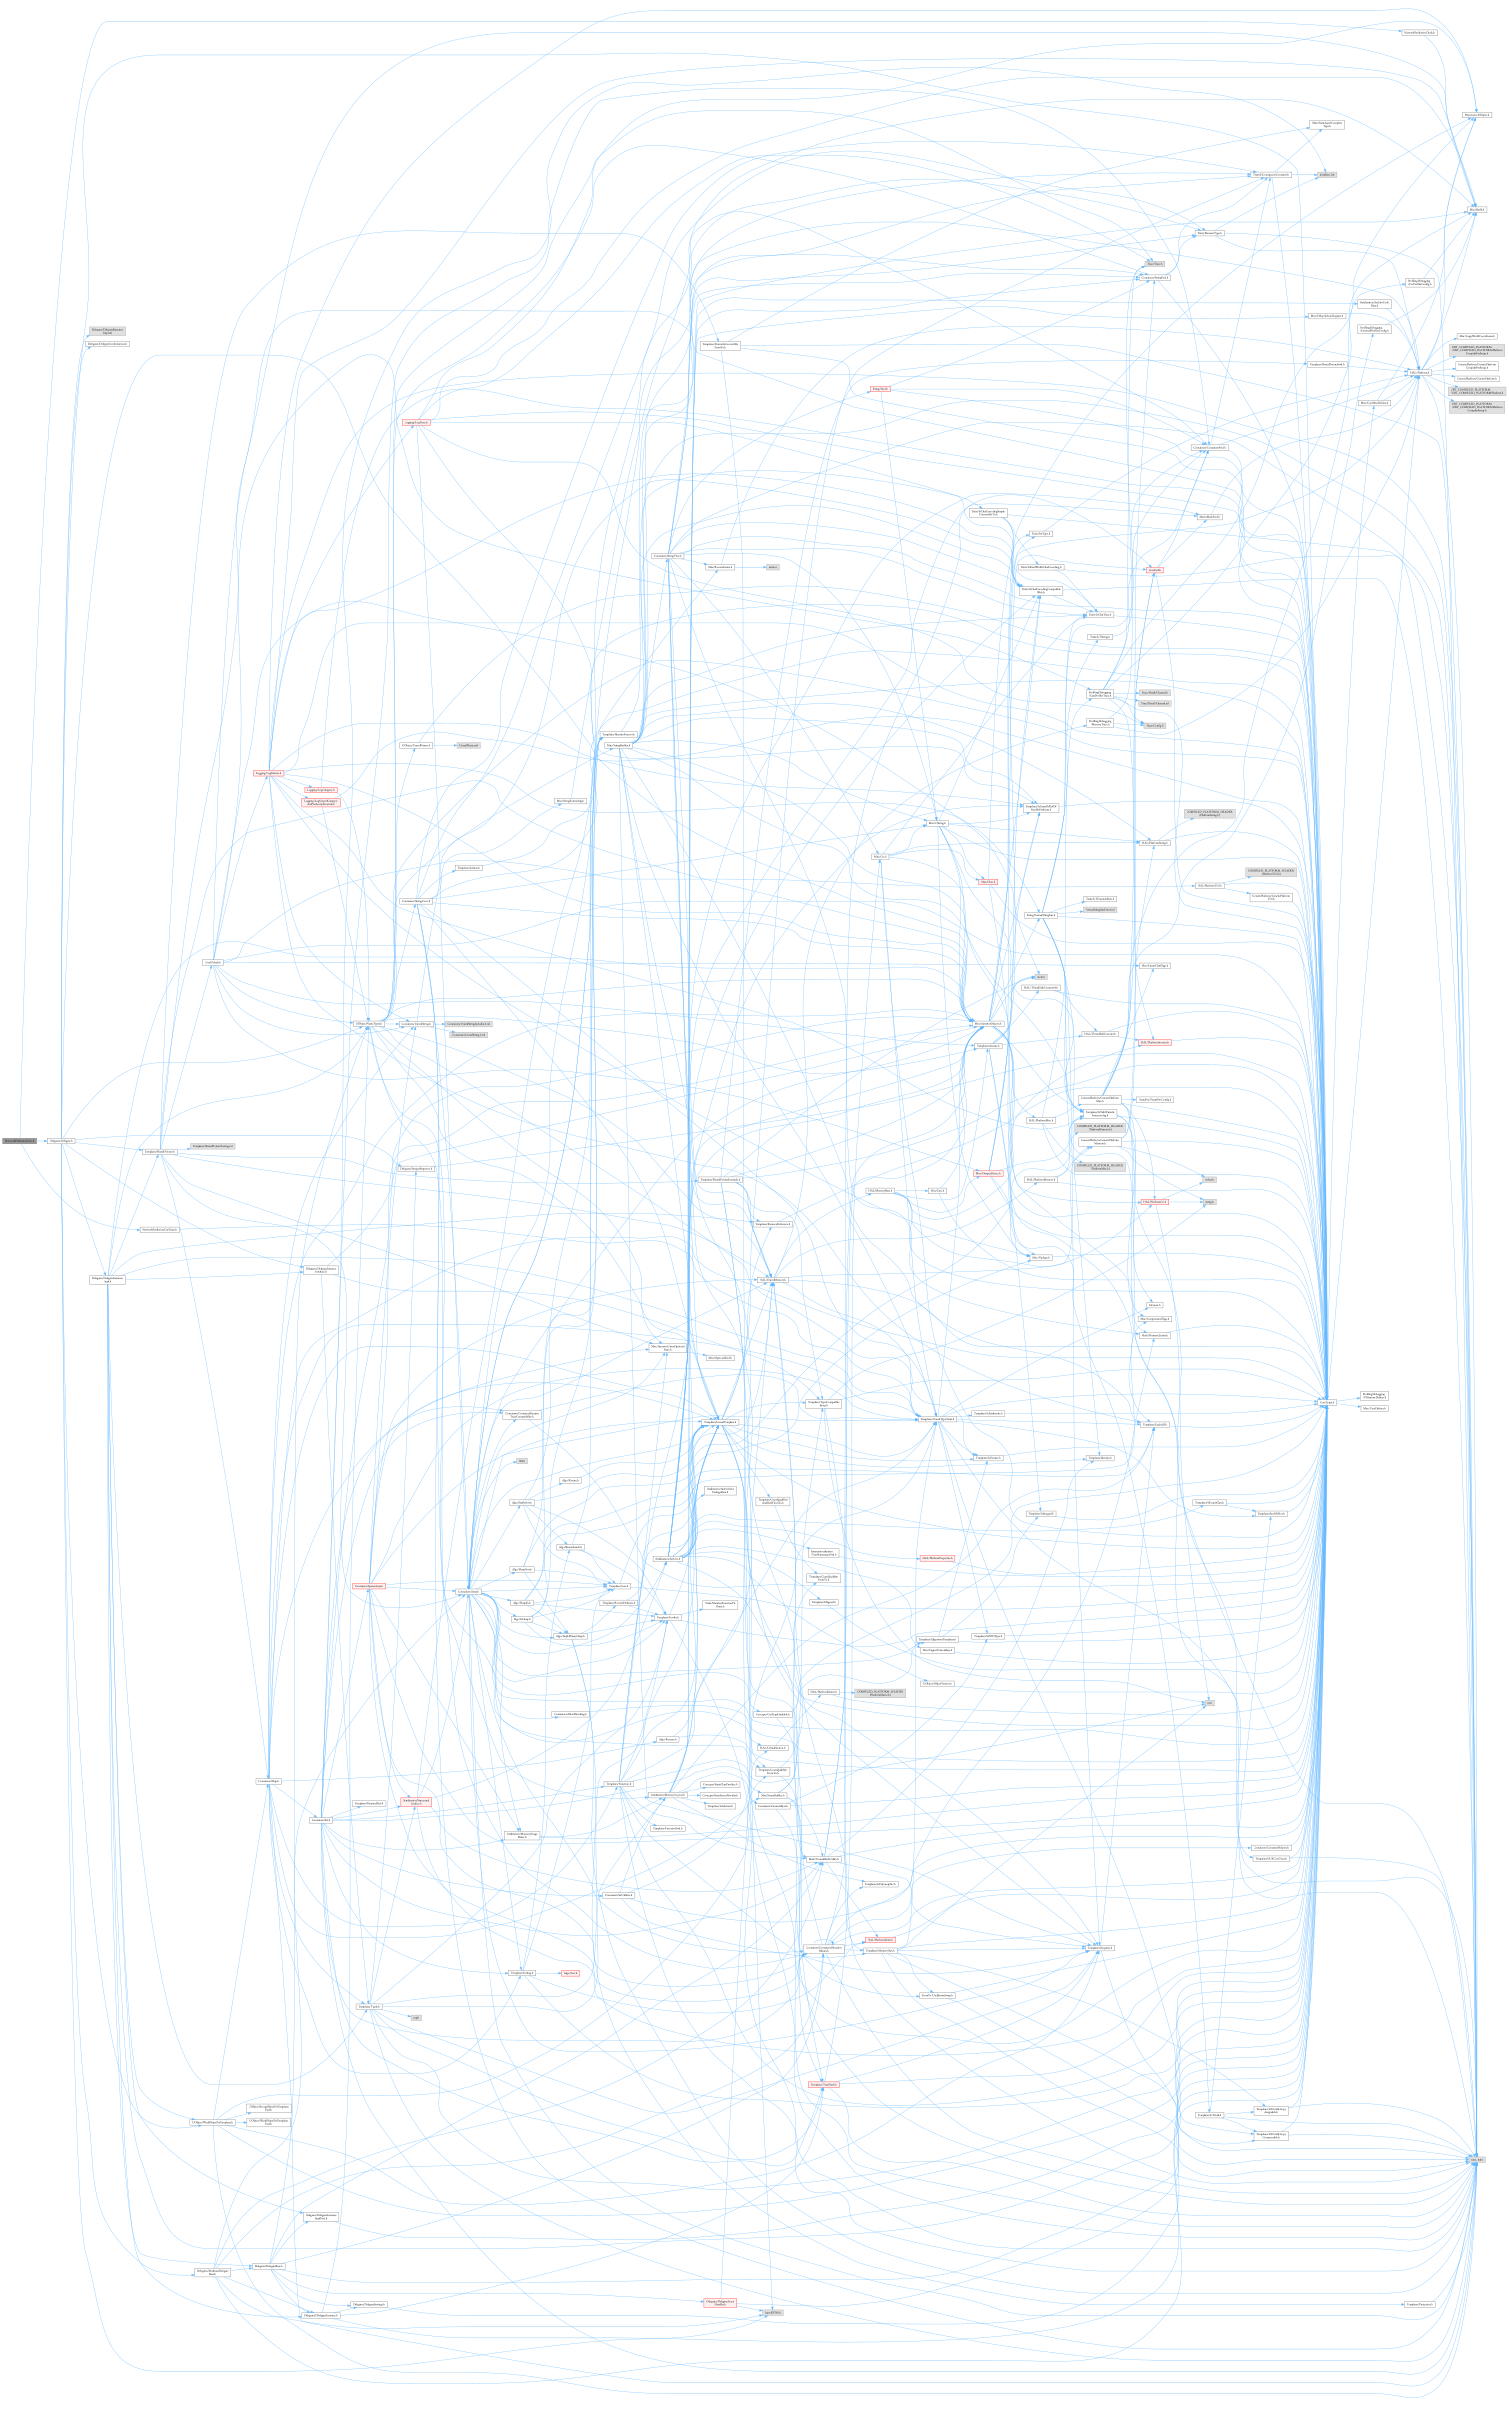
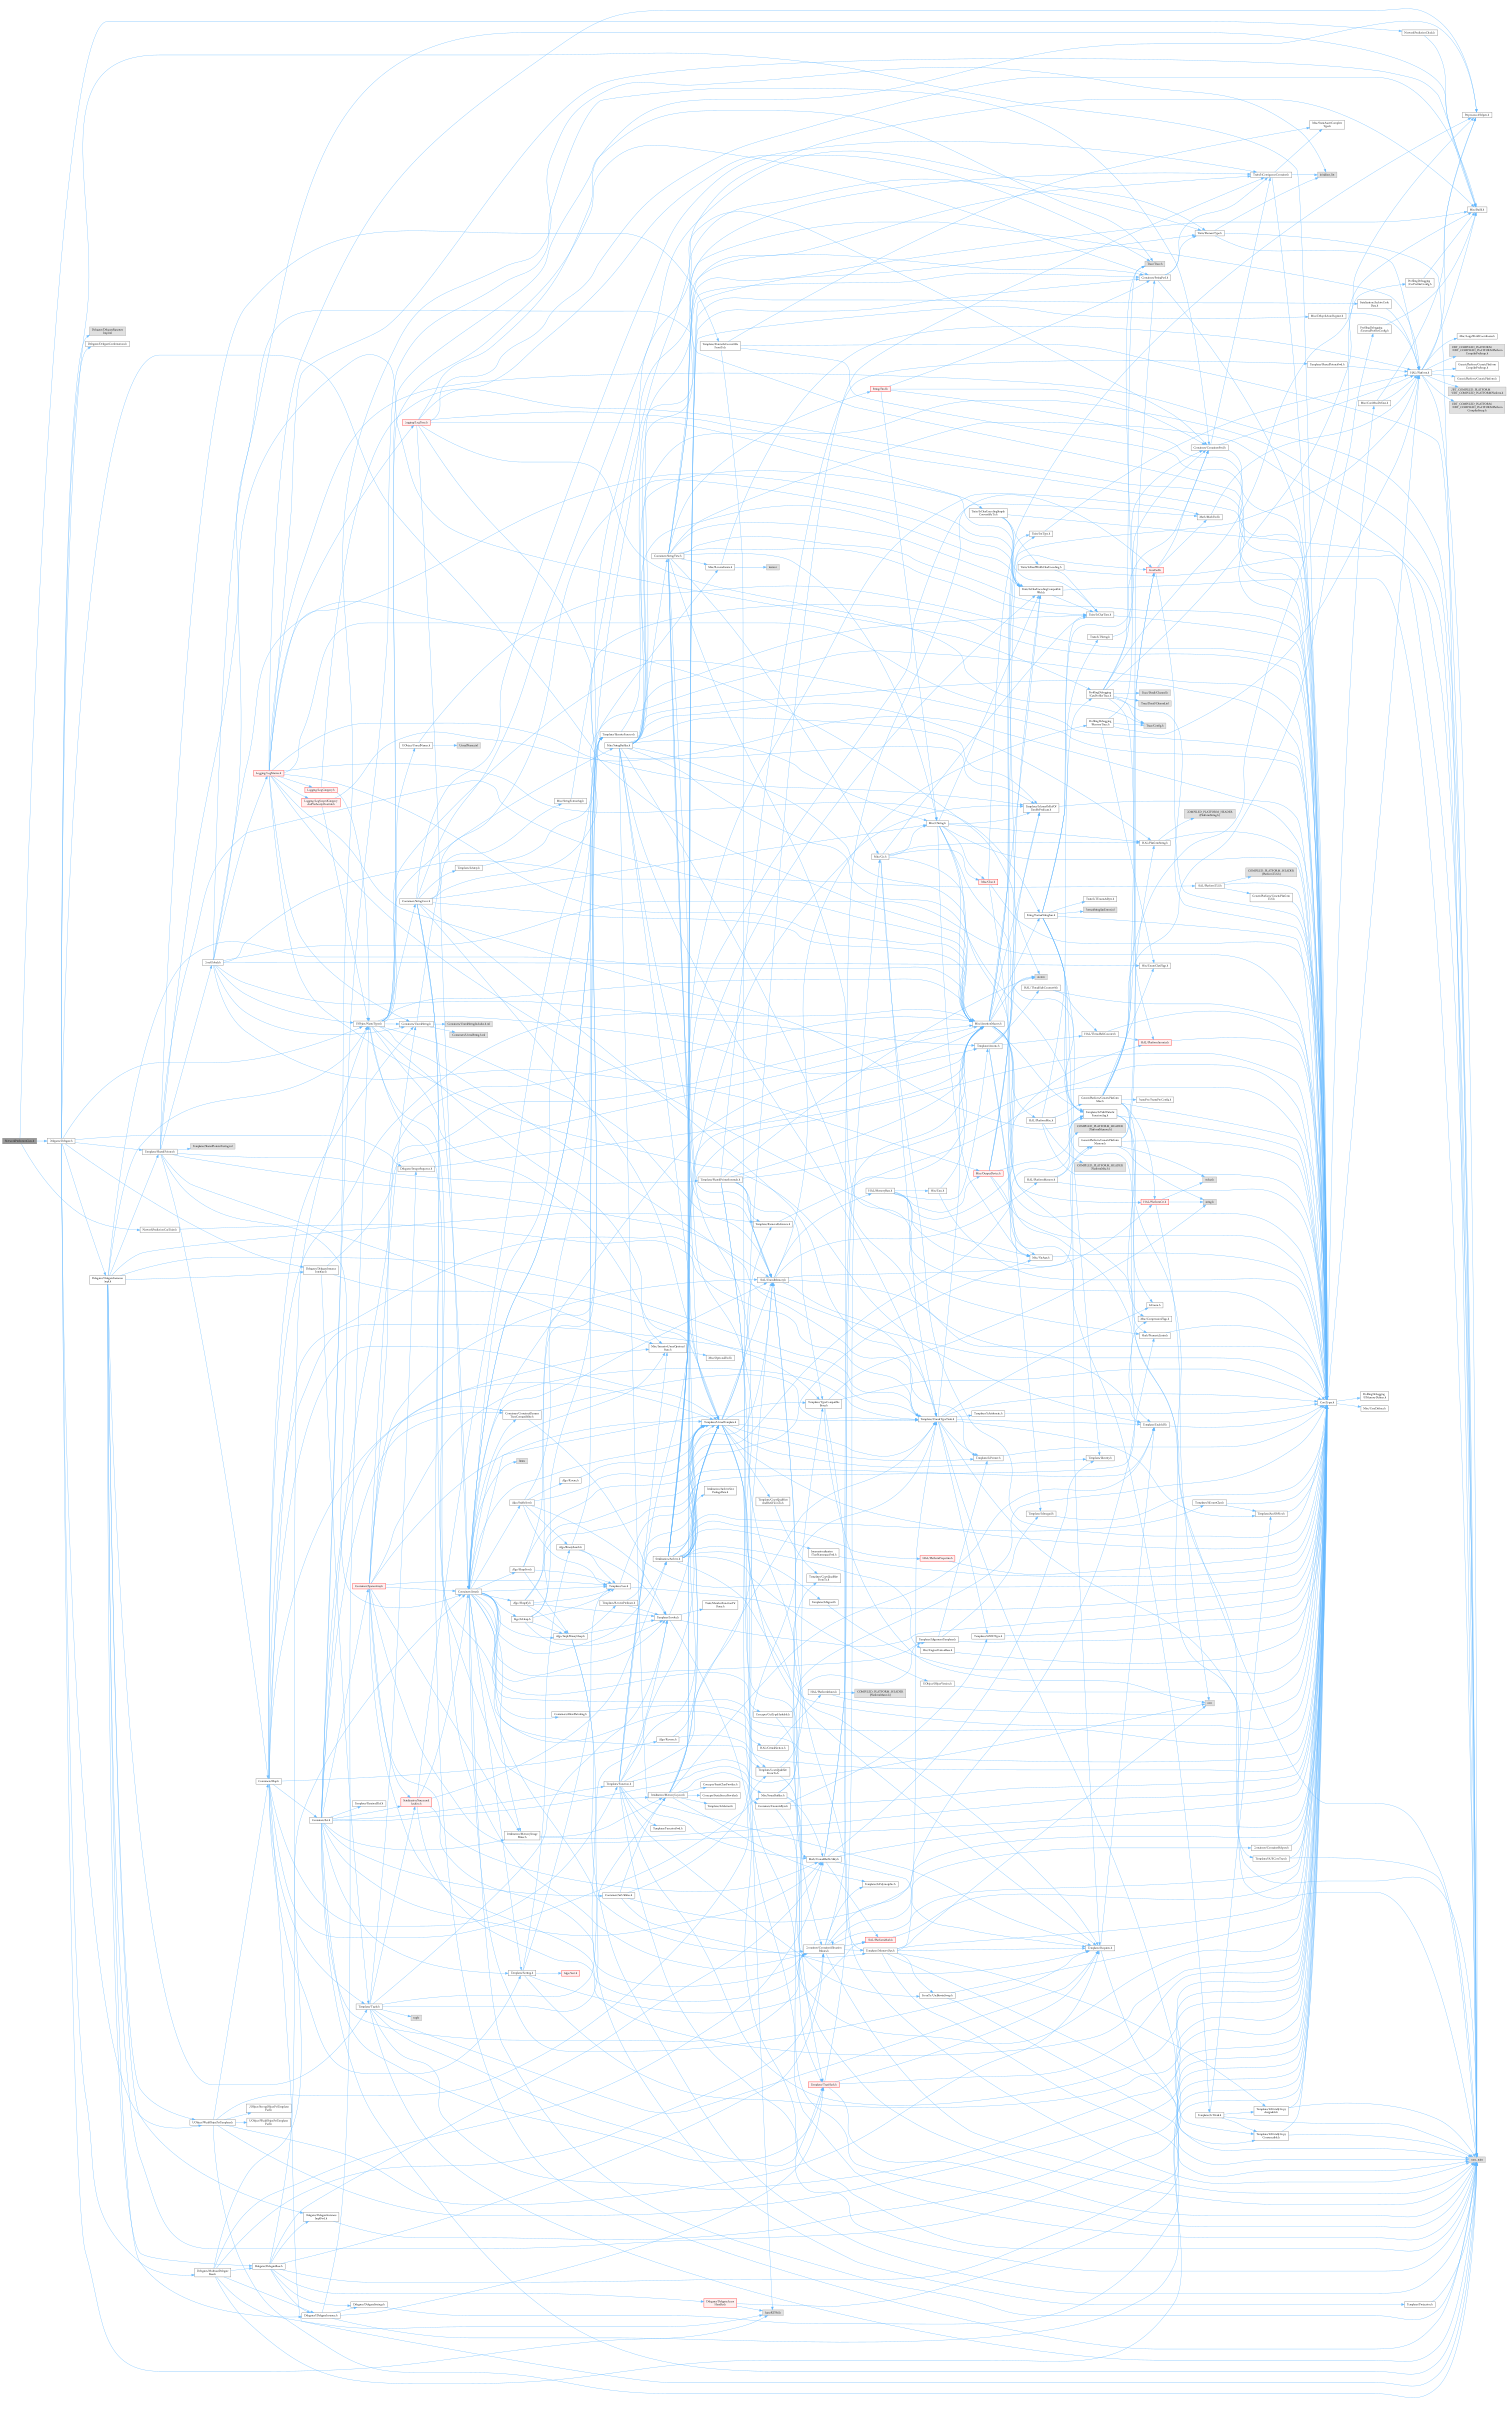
edge "ProfilingDebugging /MemoryTrace.h" -> "Misc/EnumClassFlags.h": added
edge "Containers/ContainerAllocation Policies.h" -> "HAL/UnrealMemory.h": reversed
edge "Delegates/DelegateAccess Handler.h" -> "HAL/CriticalSection.h": removed
